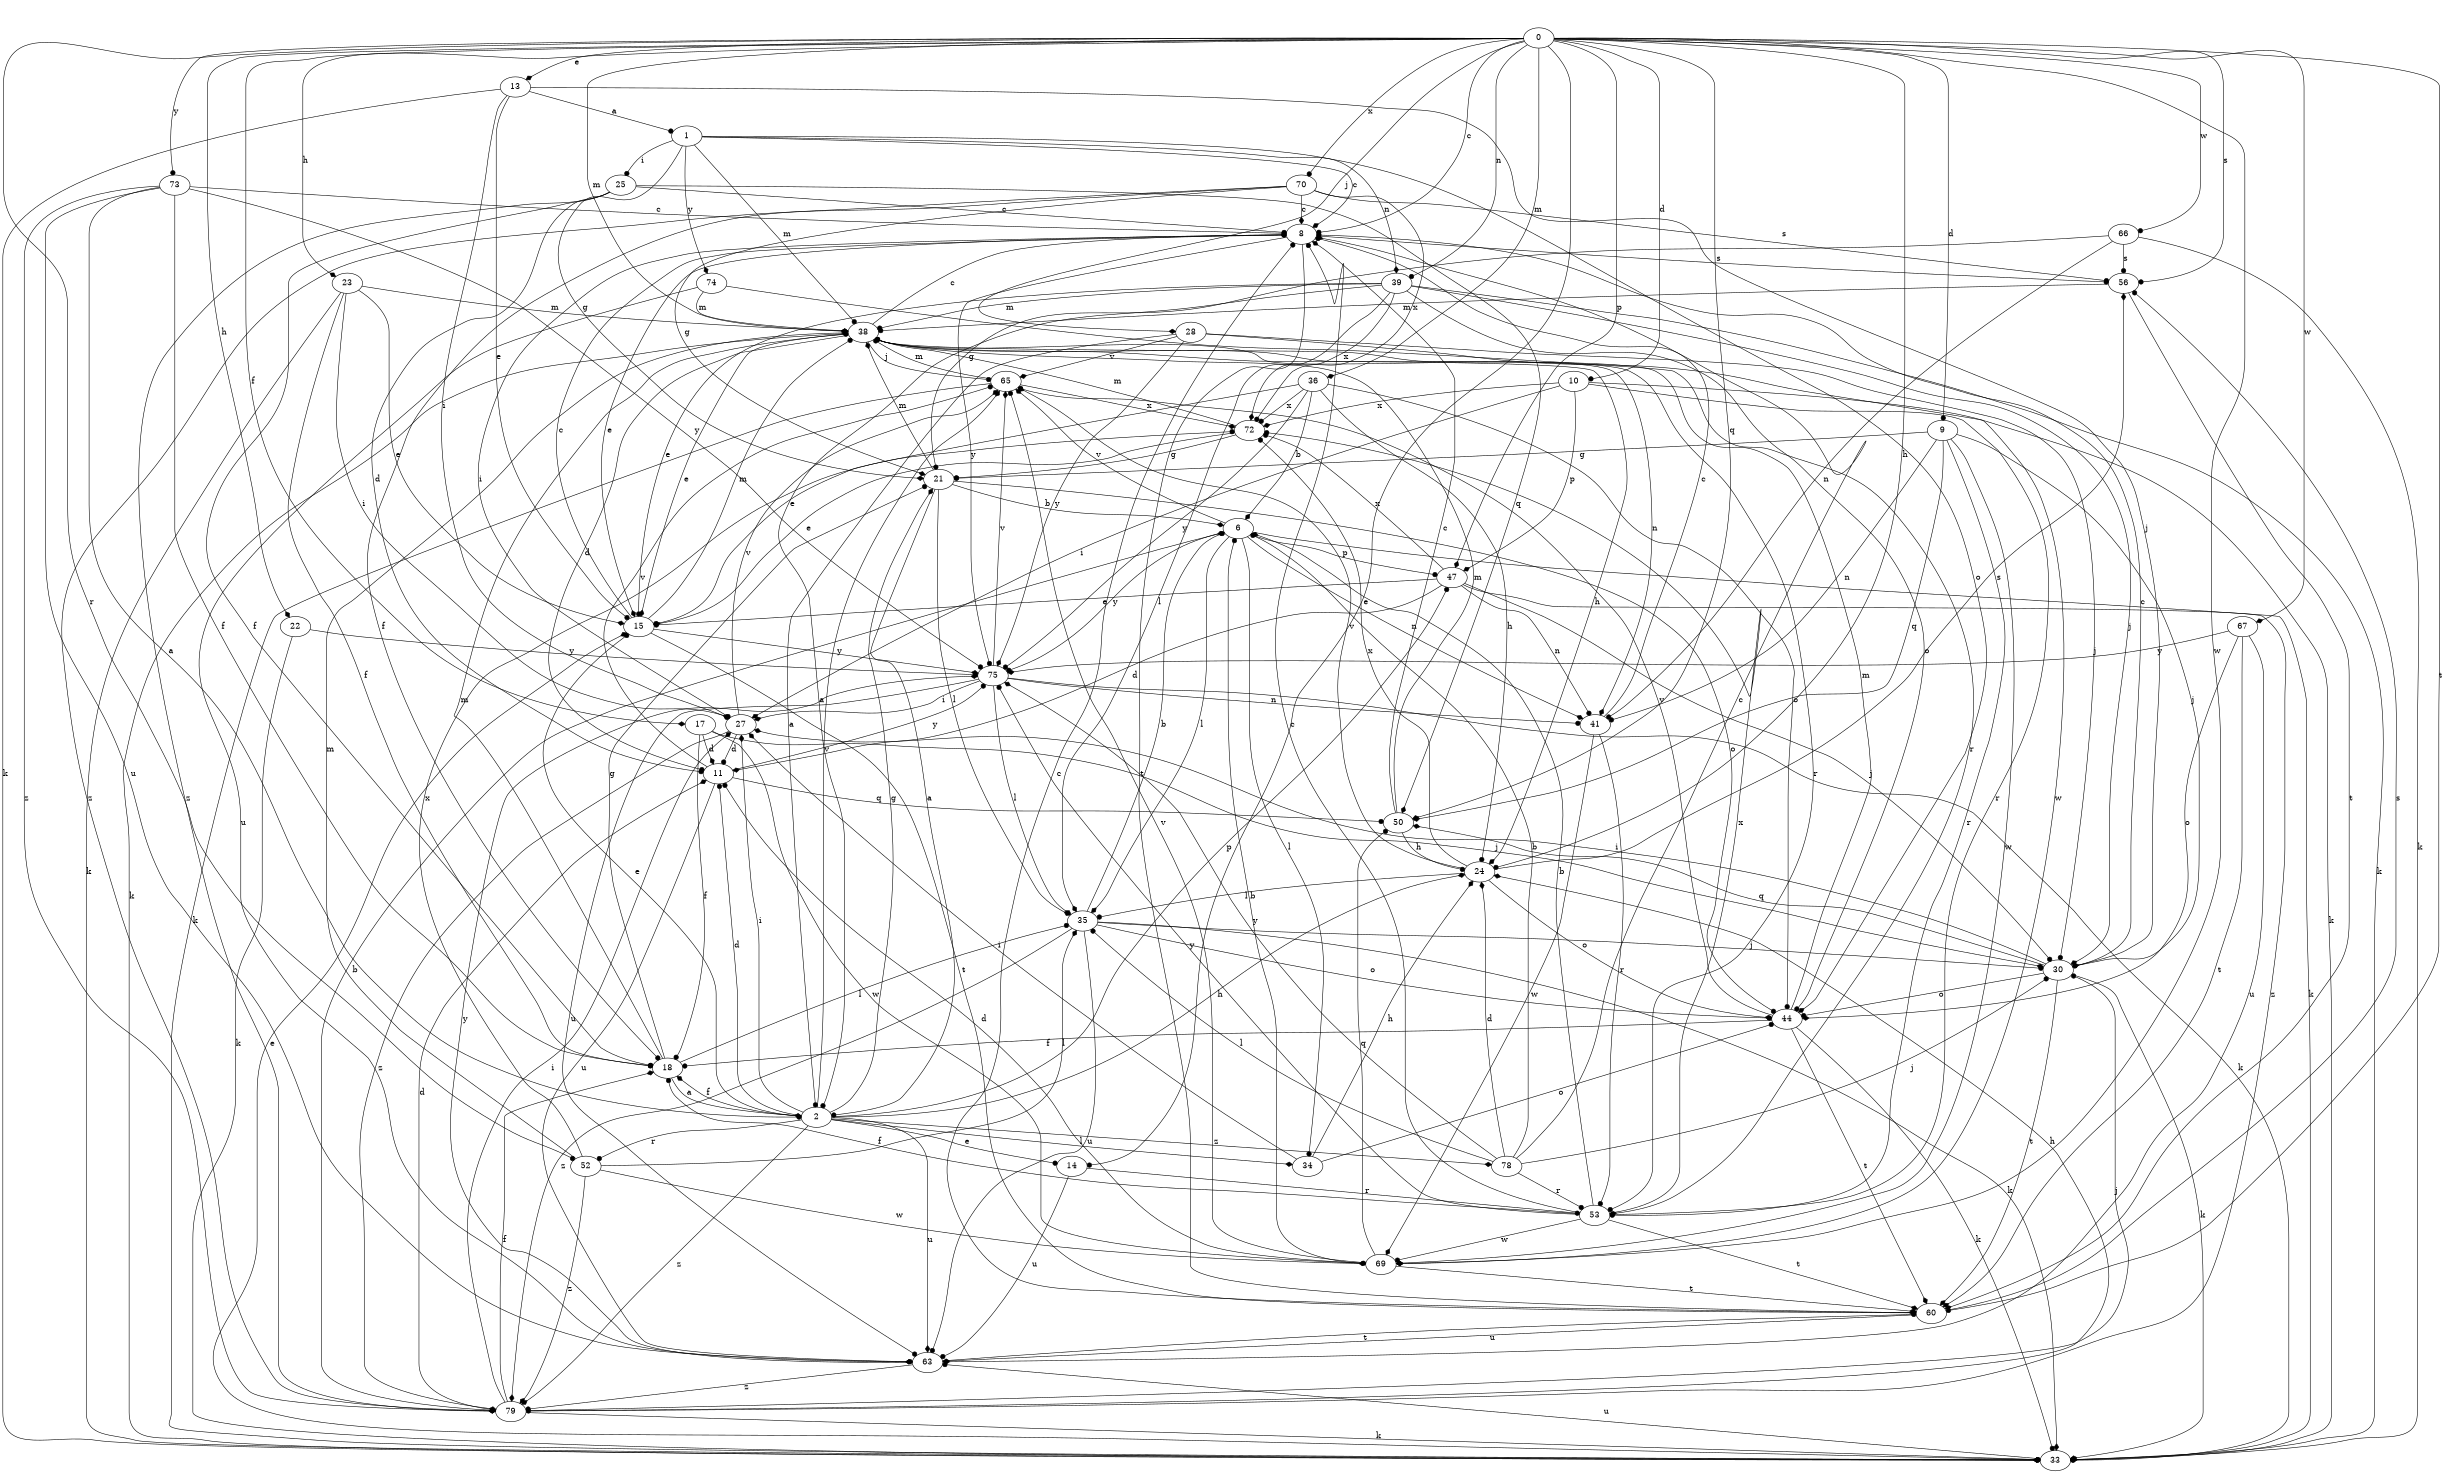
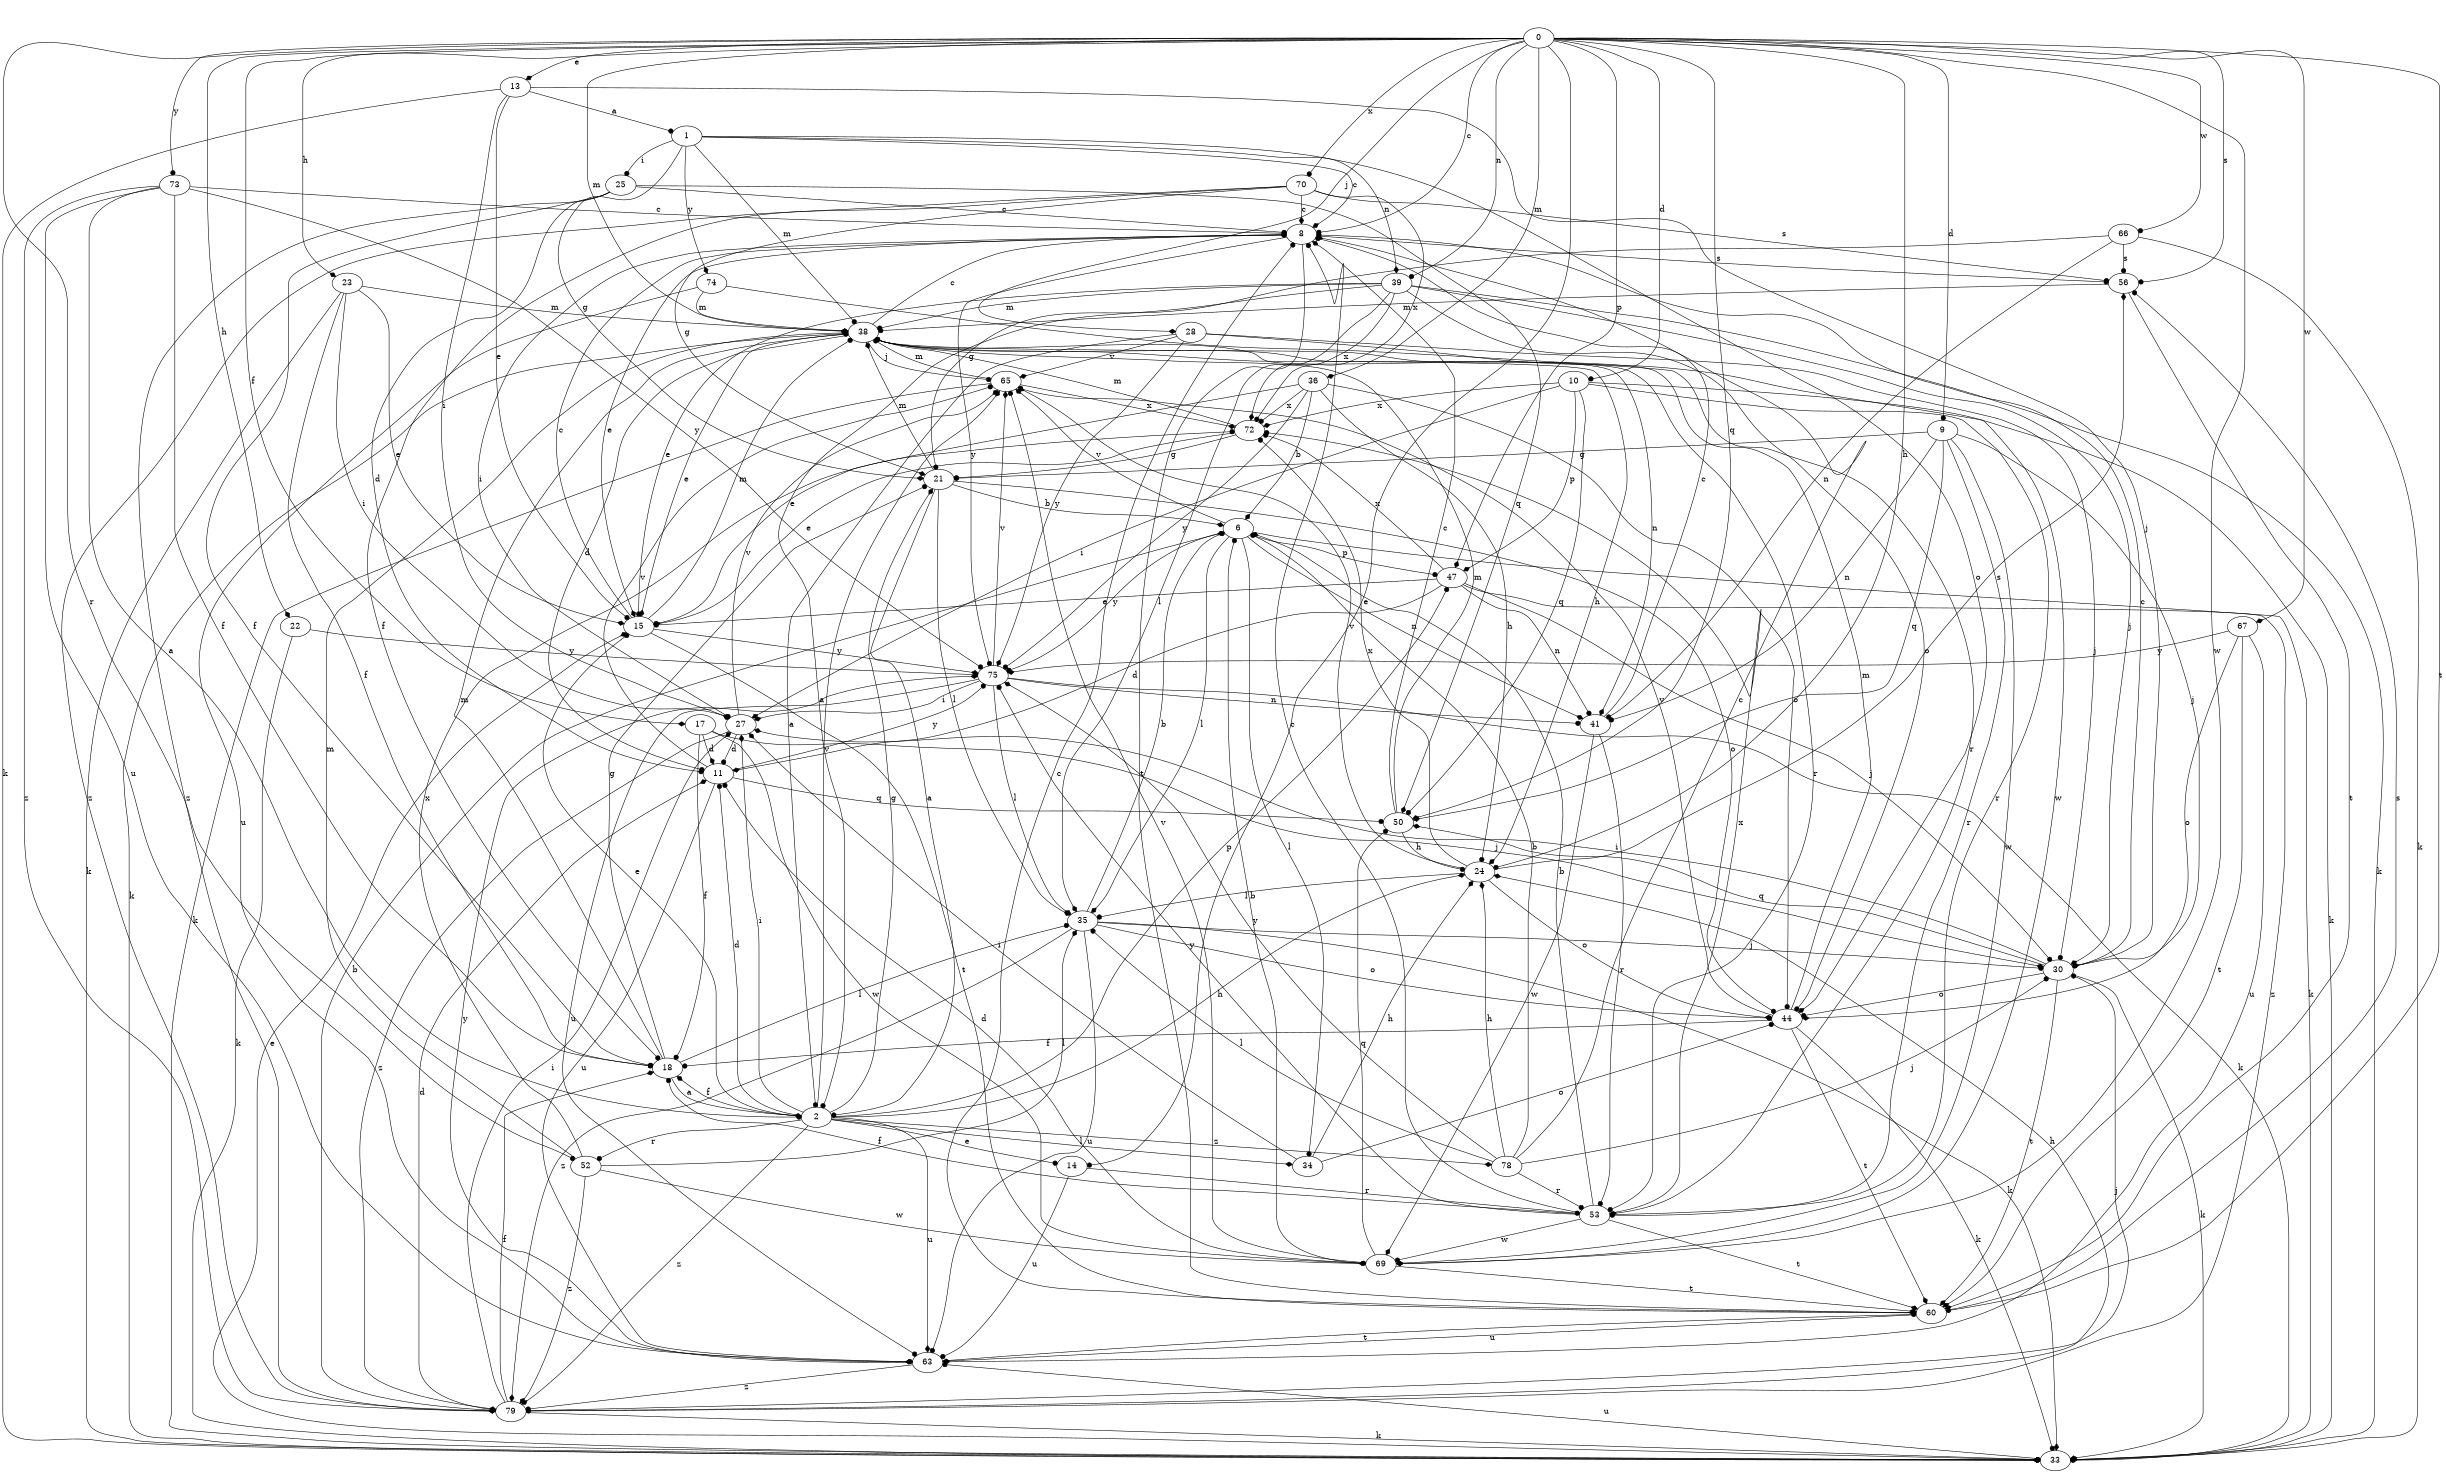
edge "10" -> "50": added, label "q"
edge "78" -> "24": label "d" -> "h"
